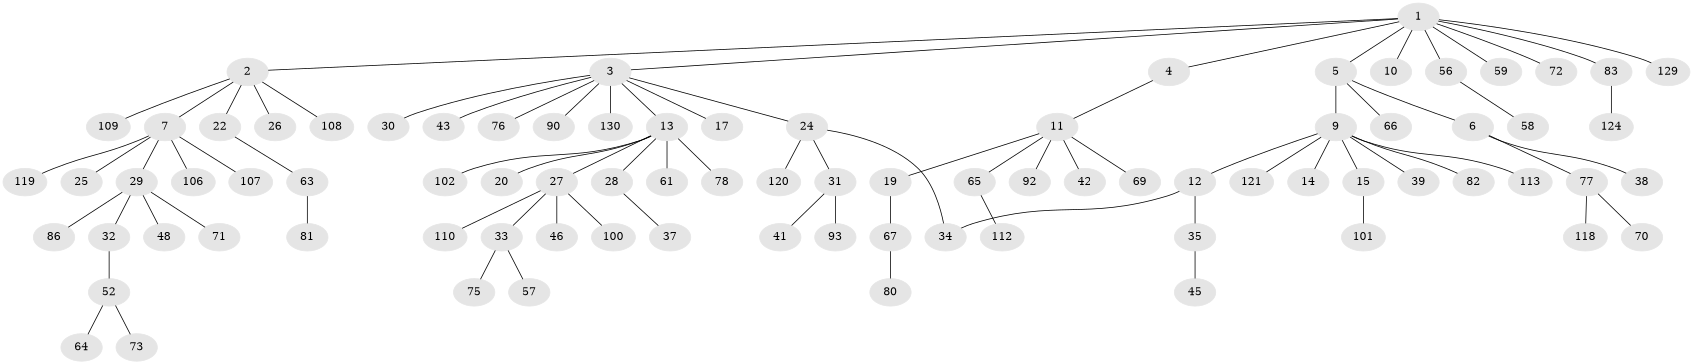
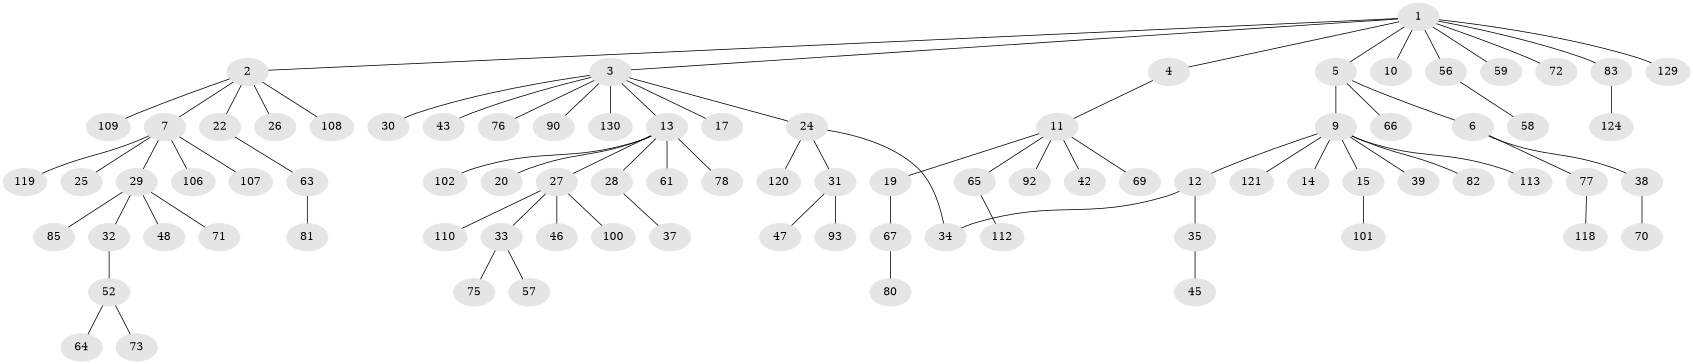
edge "77" -- "70": now "38" -- "70"
node "86": label "86" -> "85"
node "41": label "41" -> "47"
